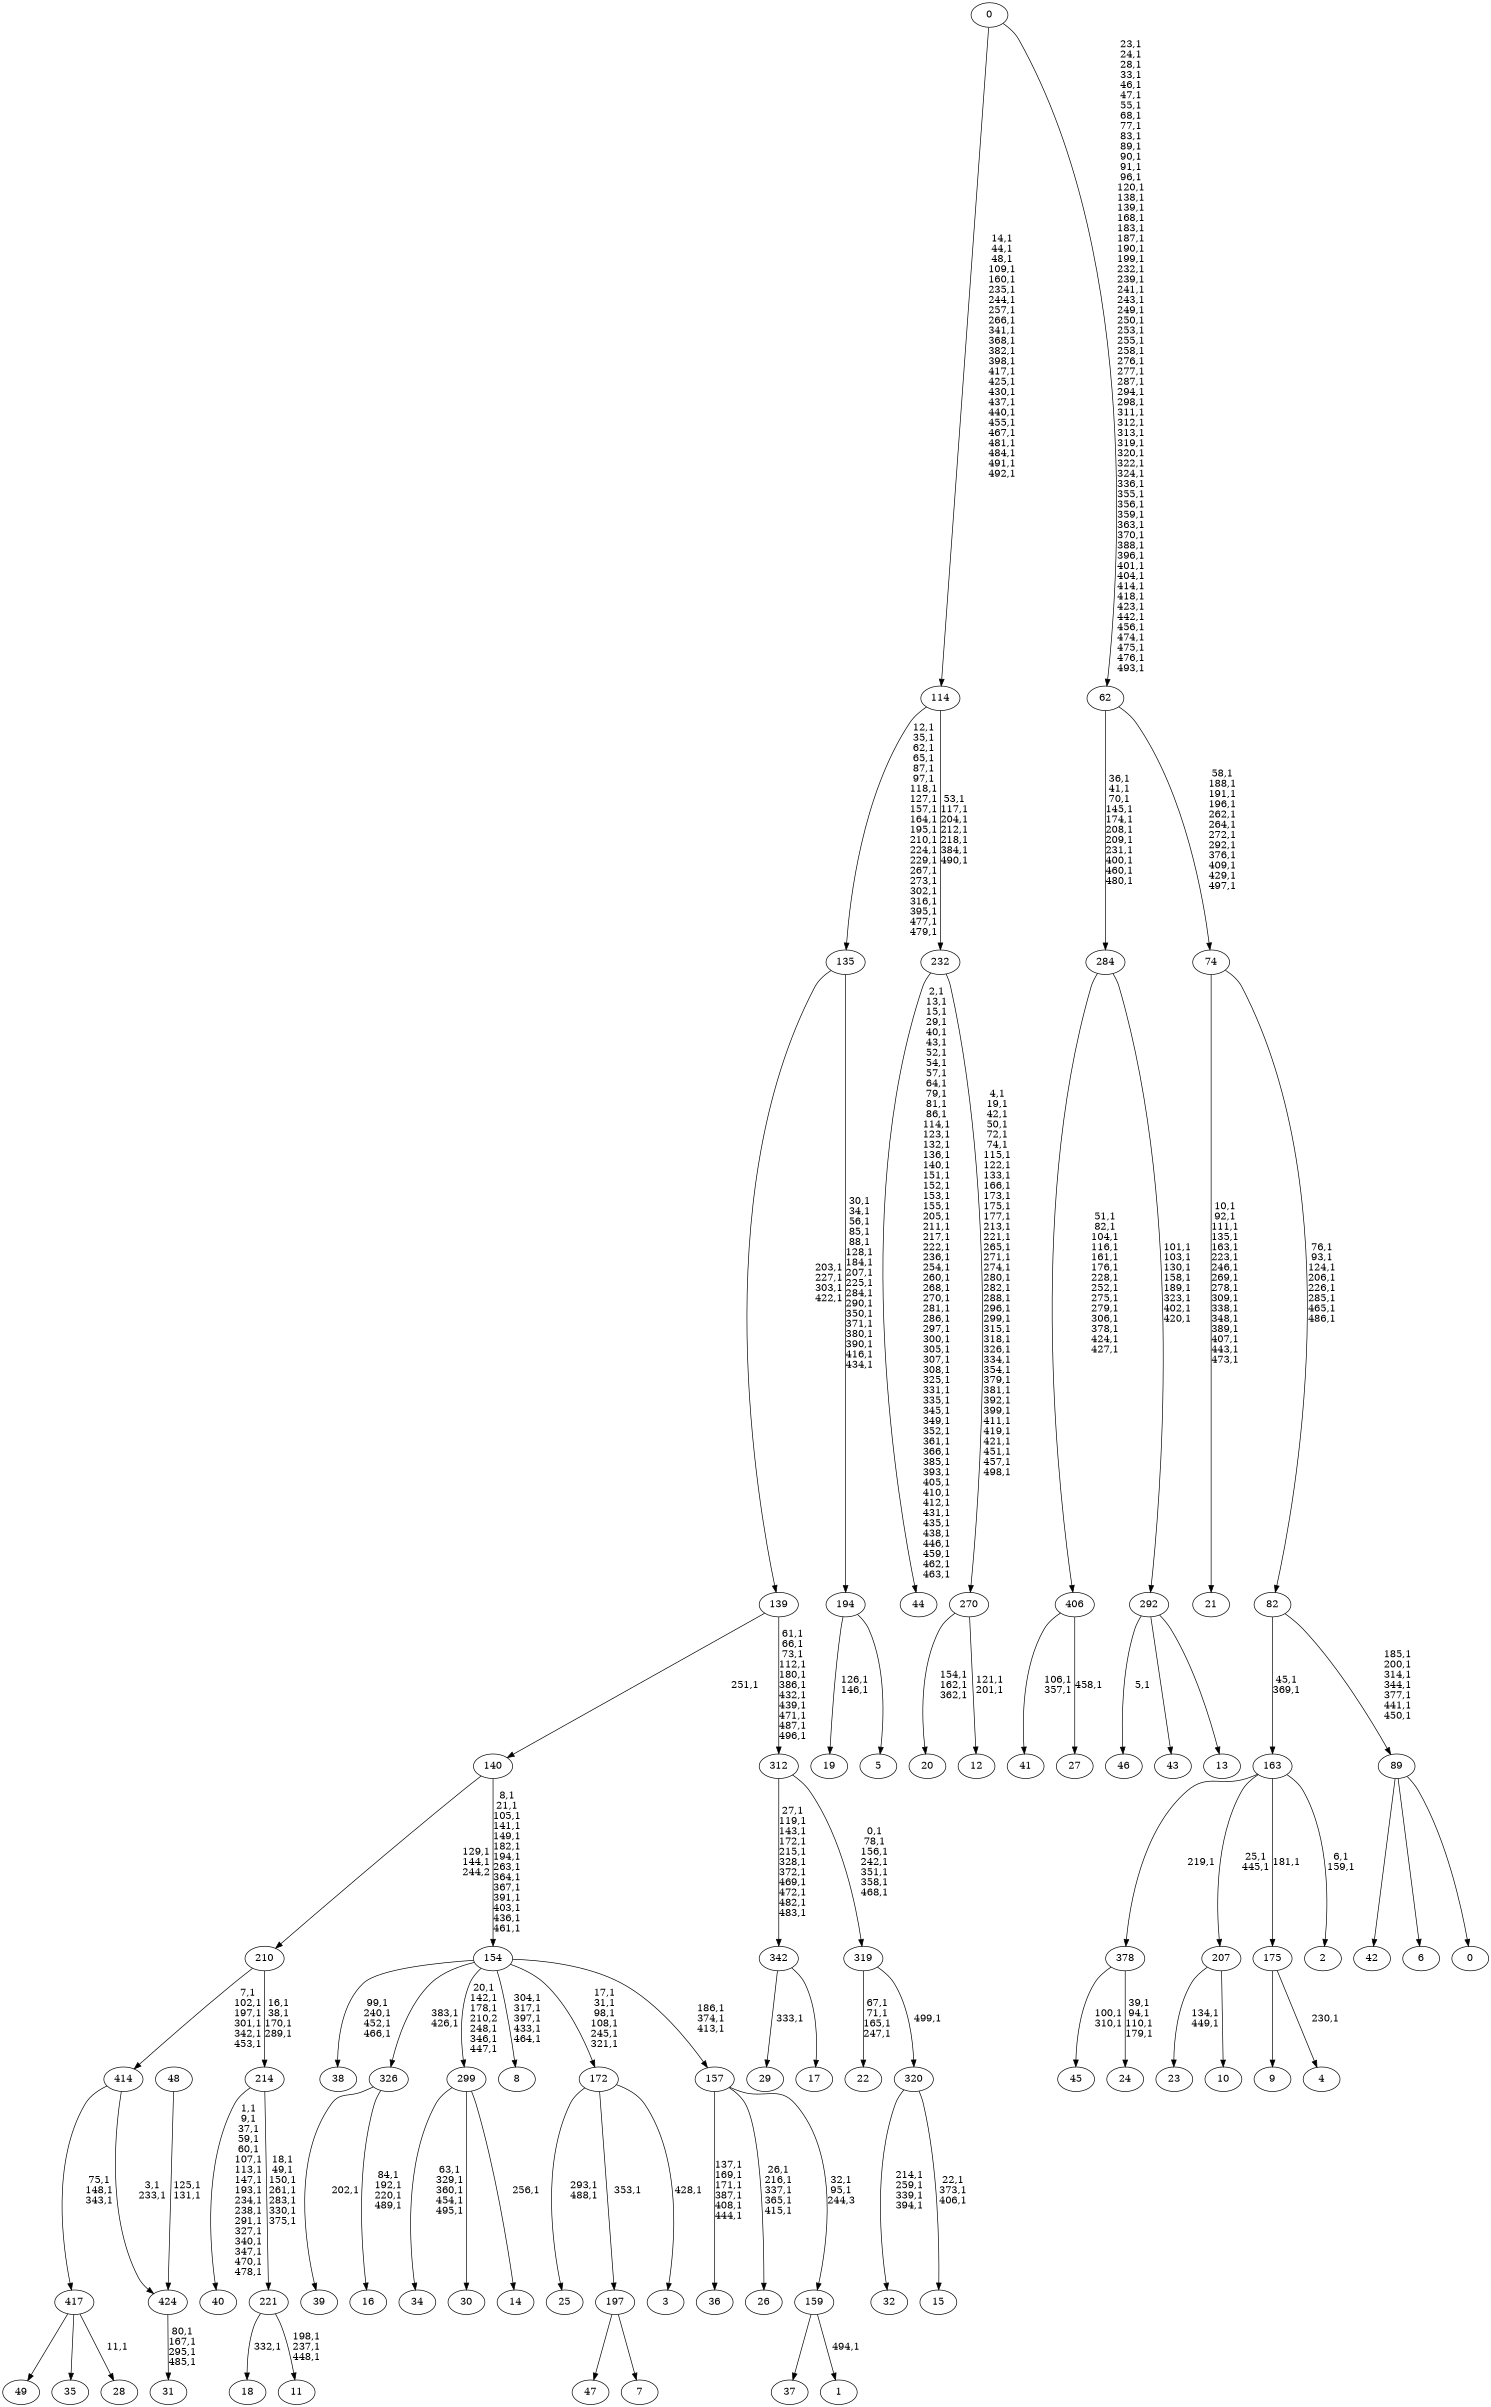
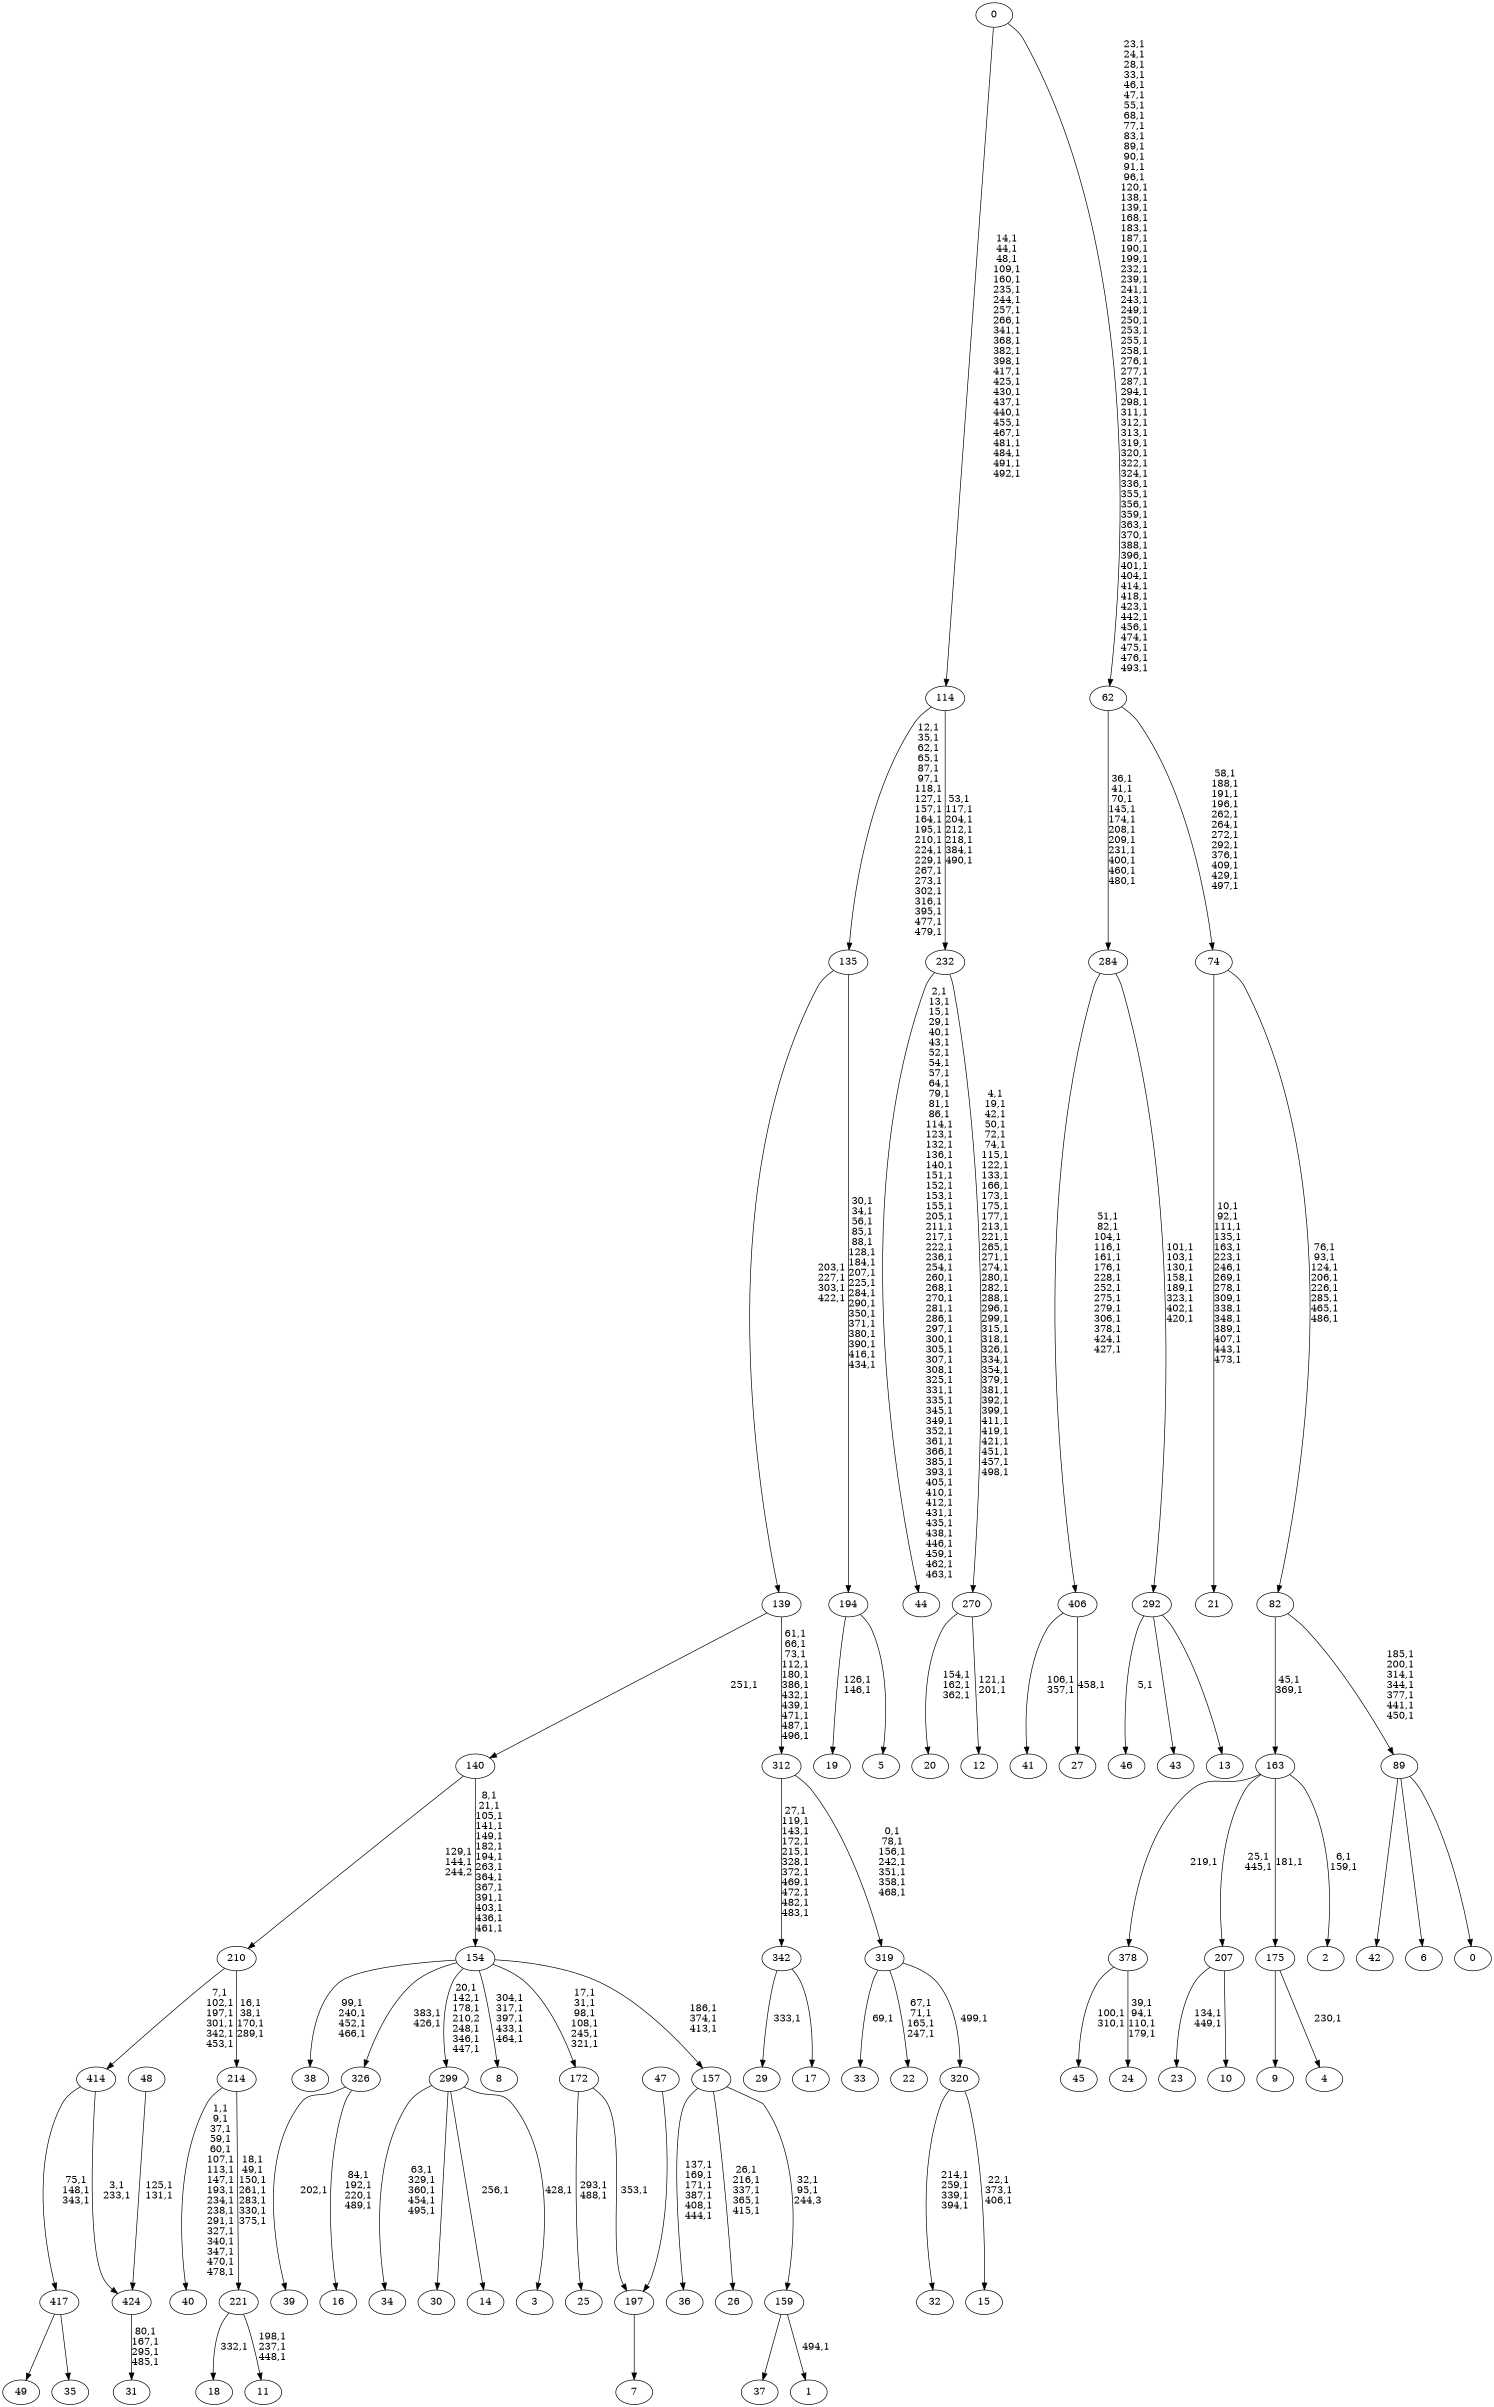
node "33": added
edge "172" -> "3": now "299" -> "3"
edge "197" -> "47": reversed
node "28": removed
